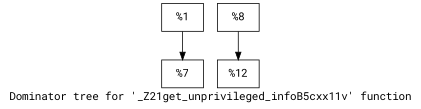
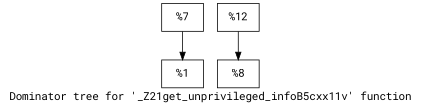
edge "%1" -> "%7": reversed
edge "%8" -> "%12": reversed
